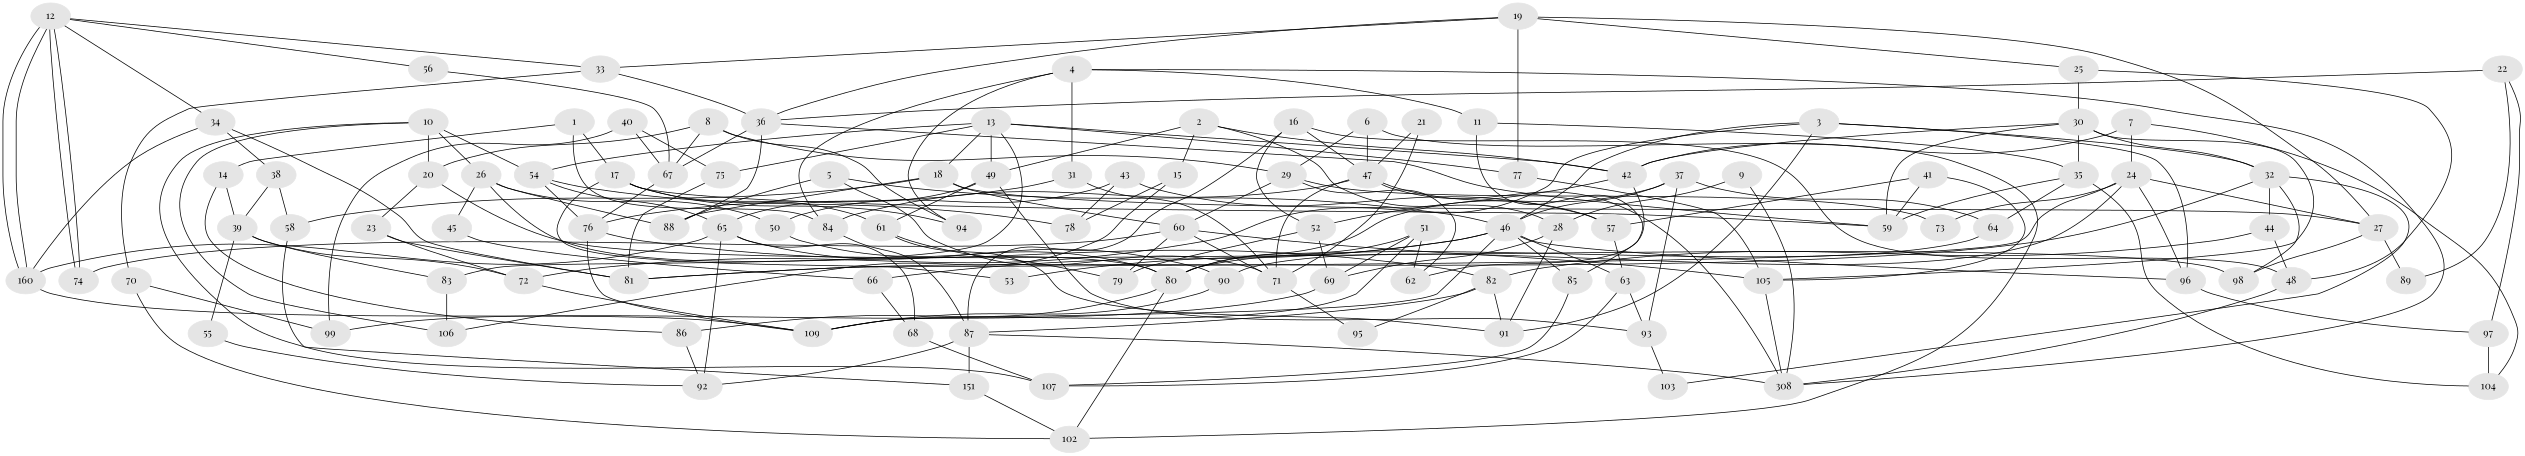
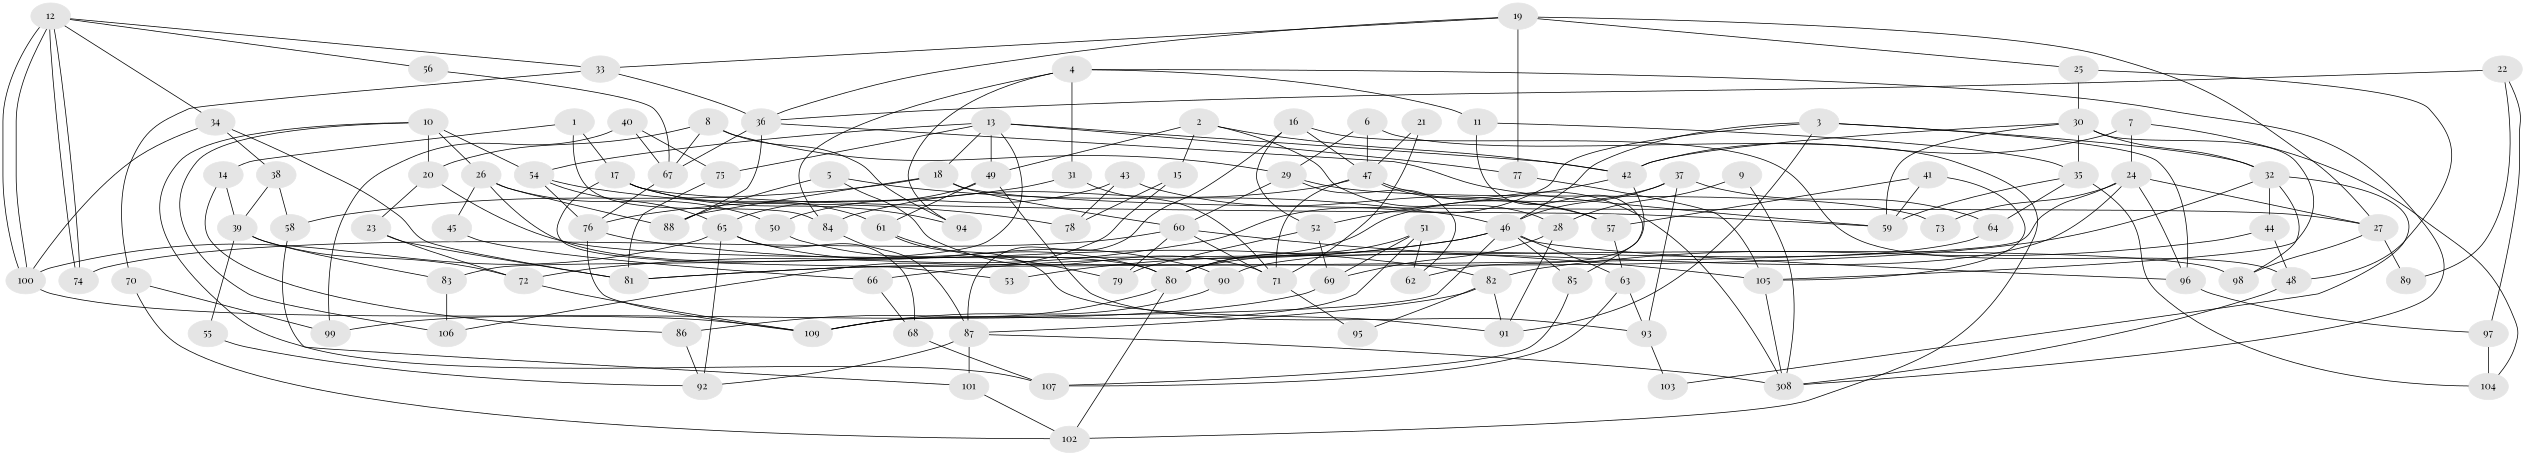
node "160": label "160" -> "100"
node "151": label "151" -> "101"
